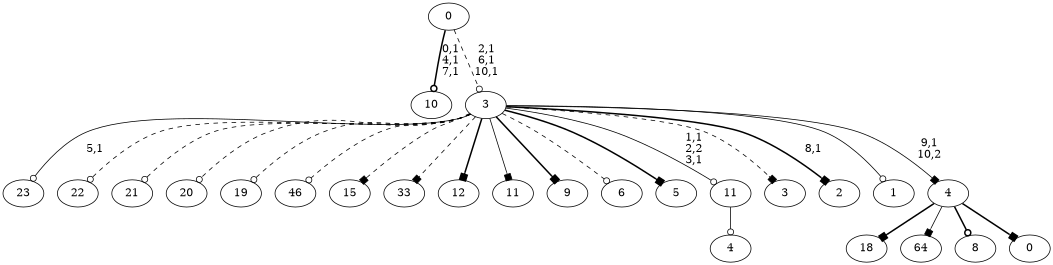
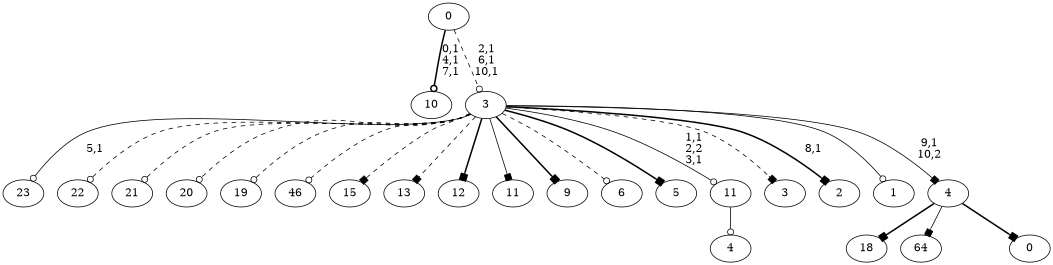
node "33": label "33" -> "13"
node "8": removed
